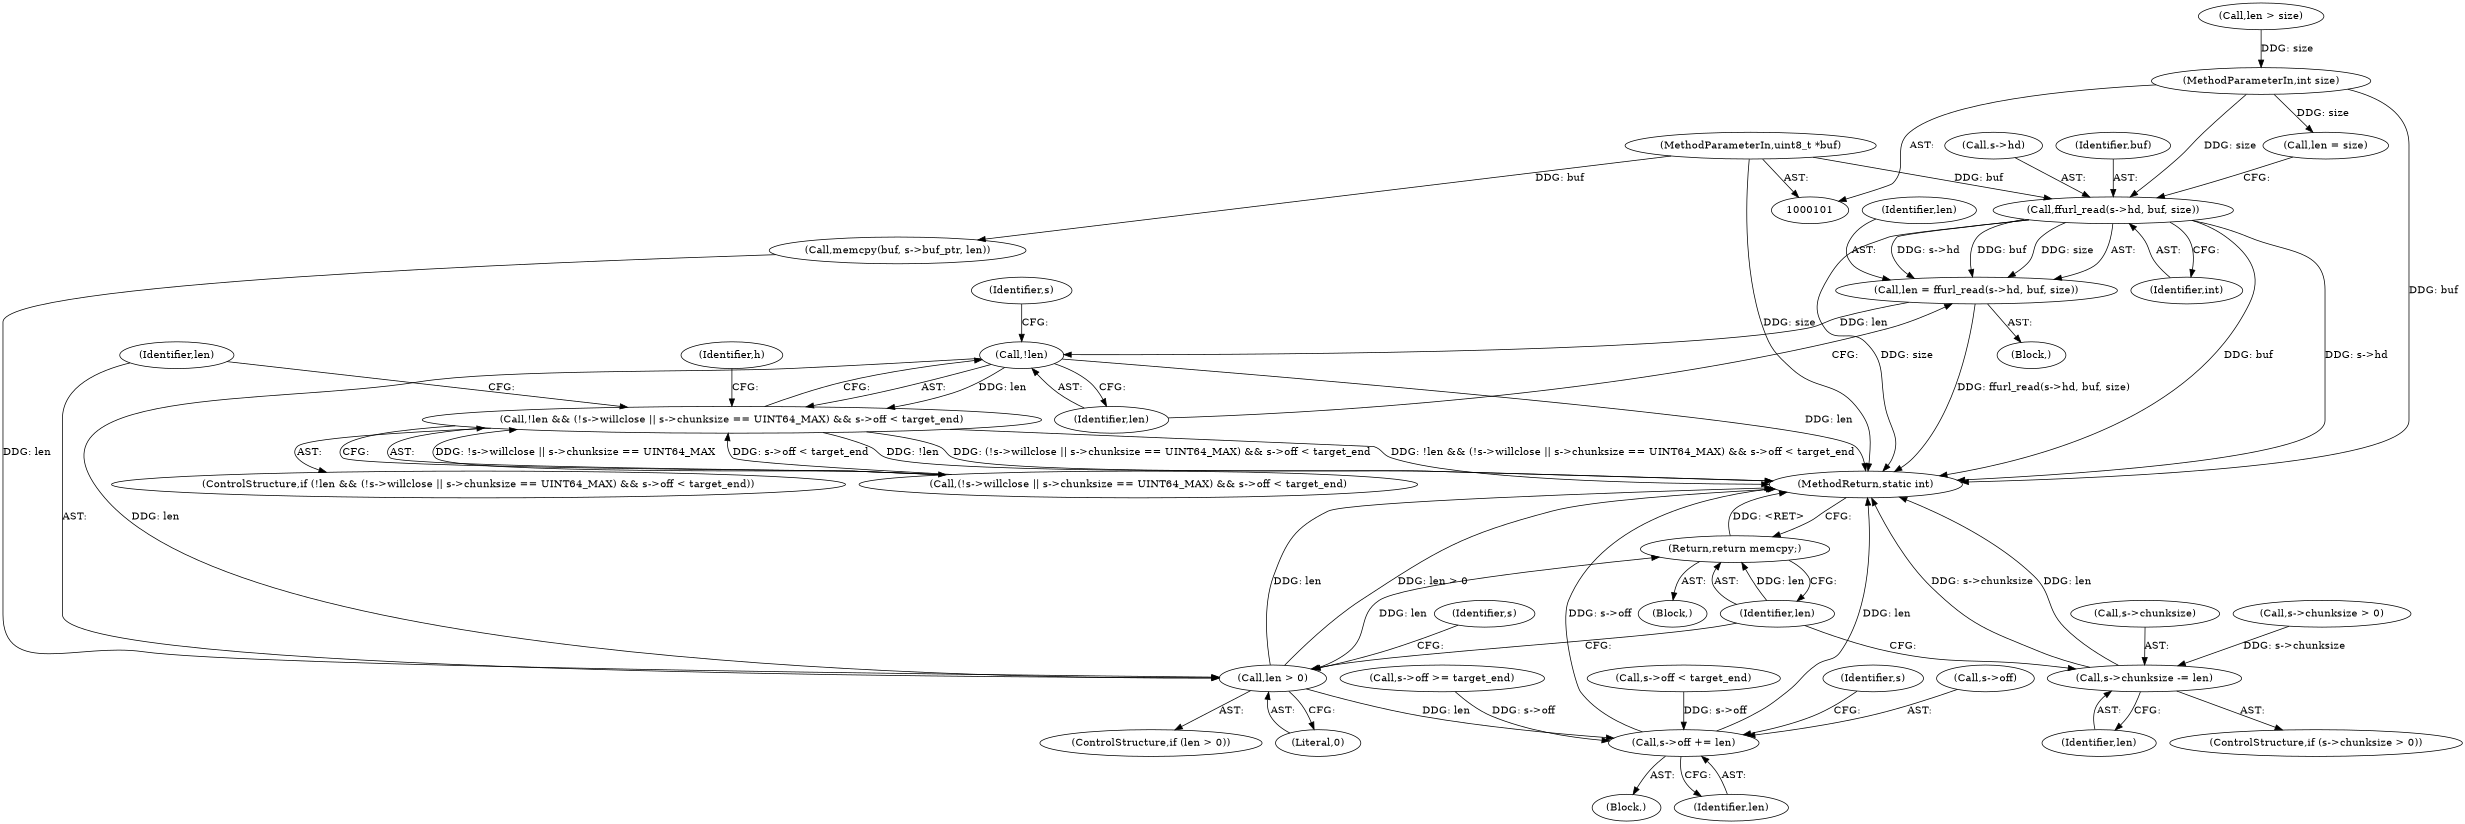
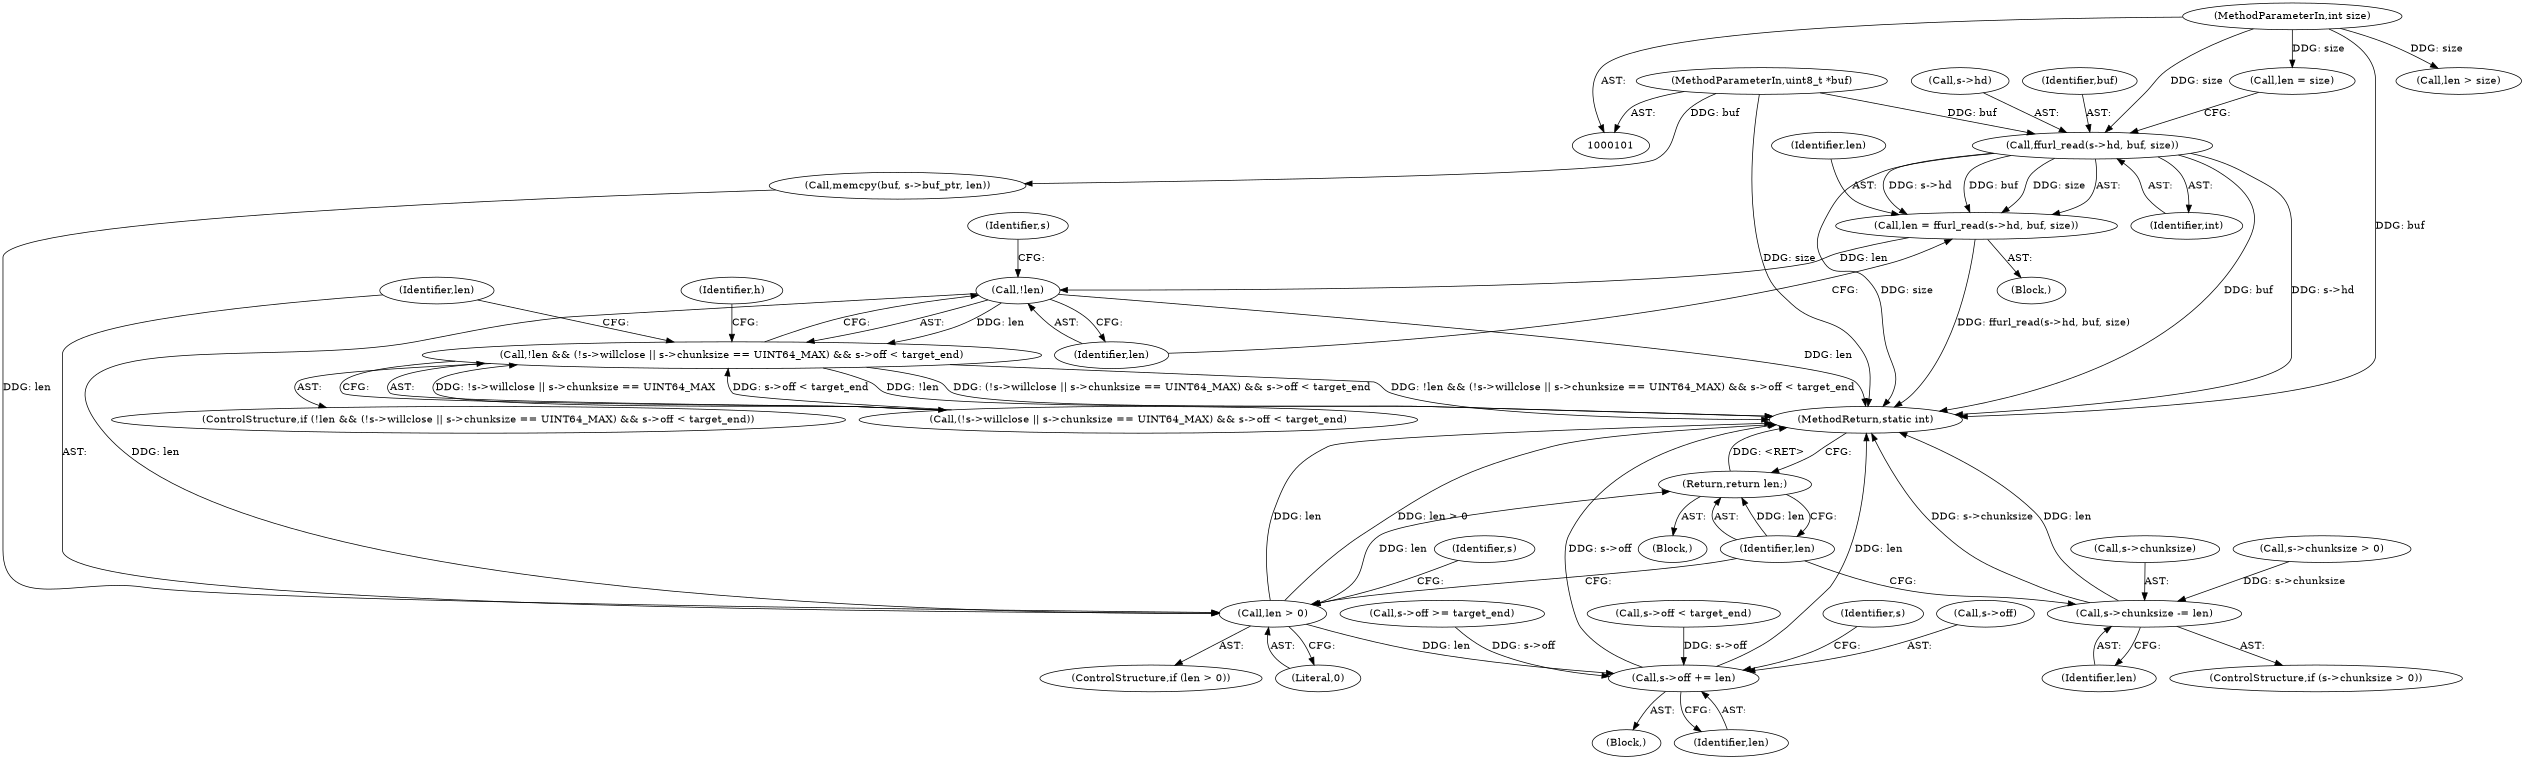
edge "(Call,len > size)" -> "(MethodParameterIn,int size)": reversed
edge "(Call,ffurl_read(s->hd, buf, size))" -> "(Identifier,int)": label "CFG: " -> "AST: "
node "(Return,return memcpy;)": label "(Return,return memcpy;)" -> "(Return,return len;)"
